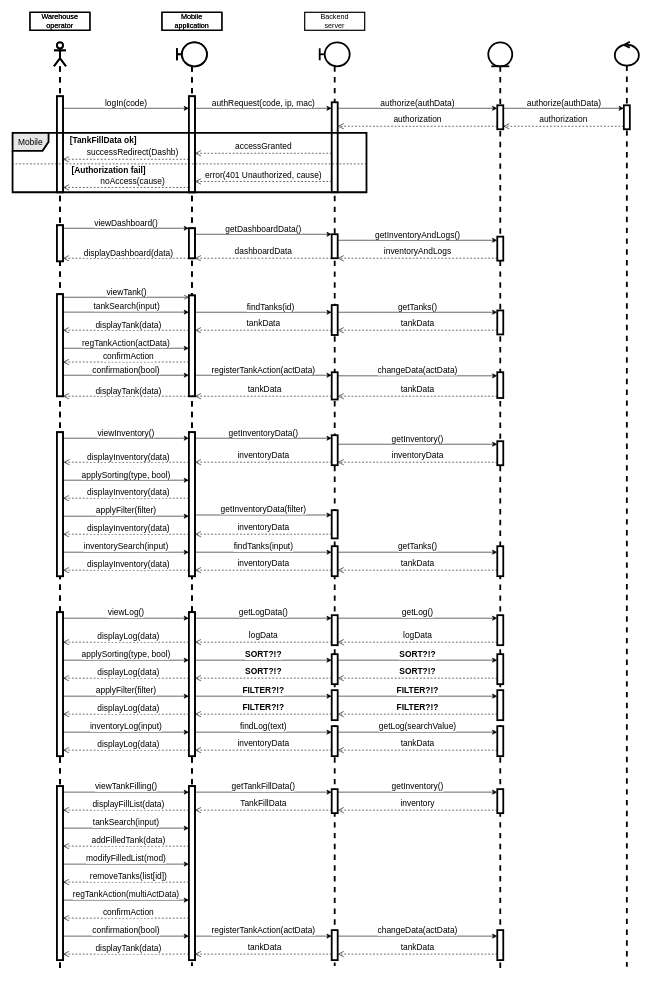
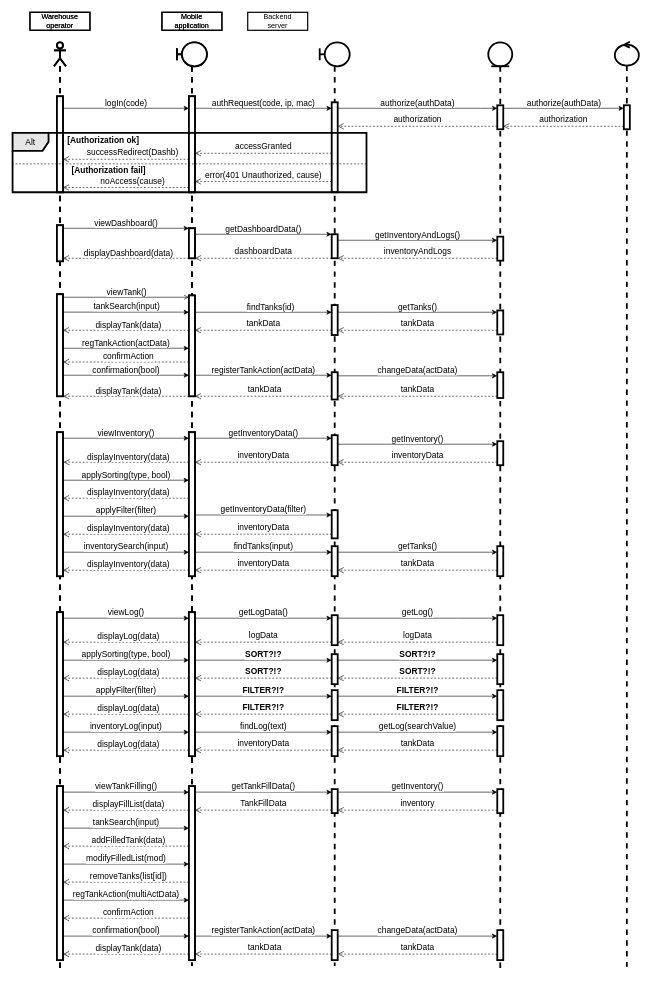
node "Backend server": moved (335, 21) -> (278, 21)
node "[TankFillData ok]": label "[TankFillData ok]" -> "[Authorization ok]"
node "Mobile": label "Mobile" -> "Alt"
